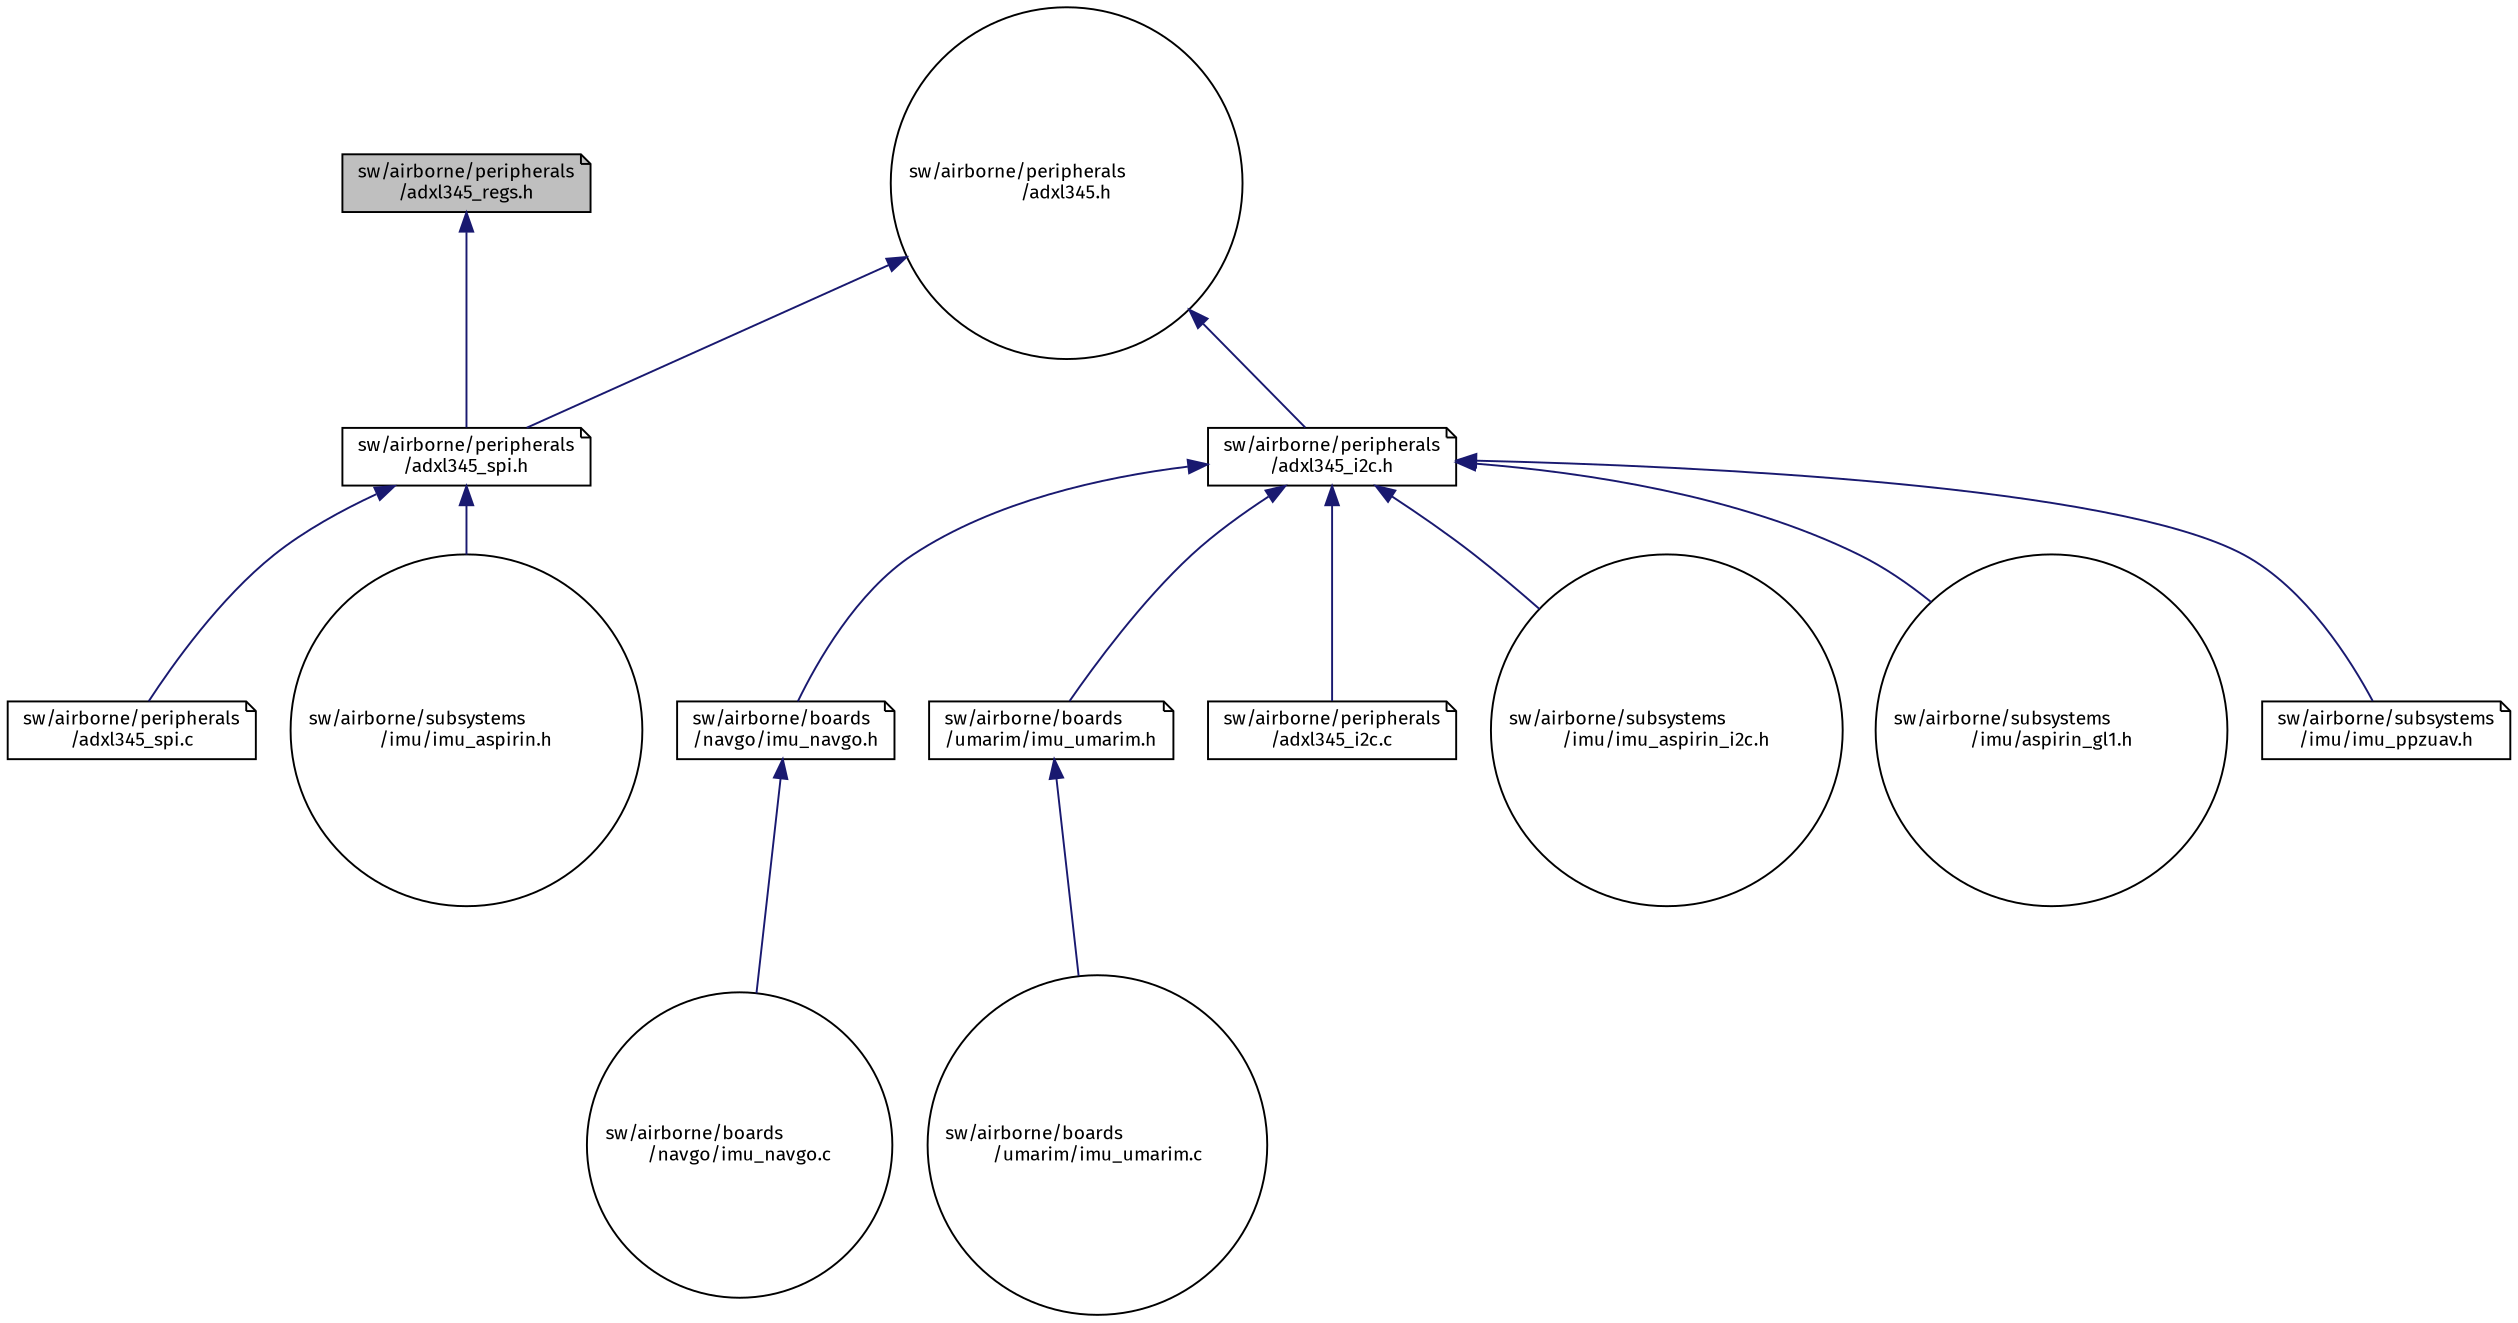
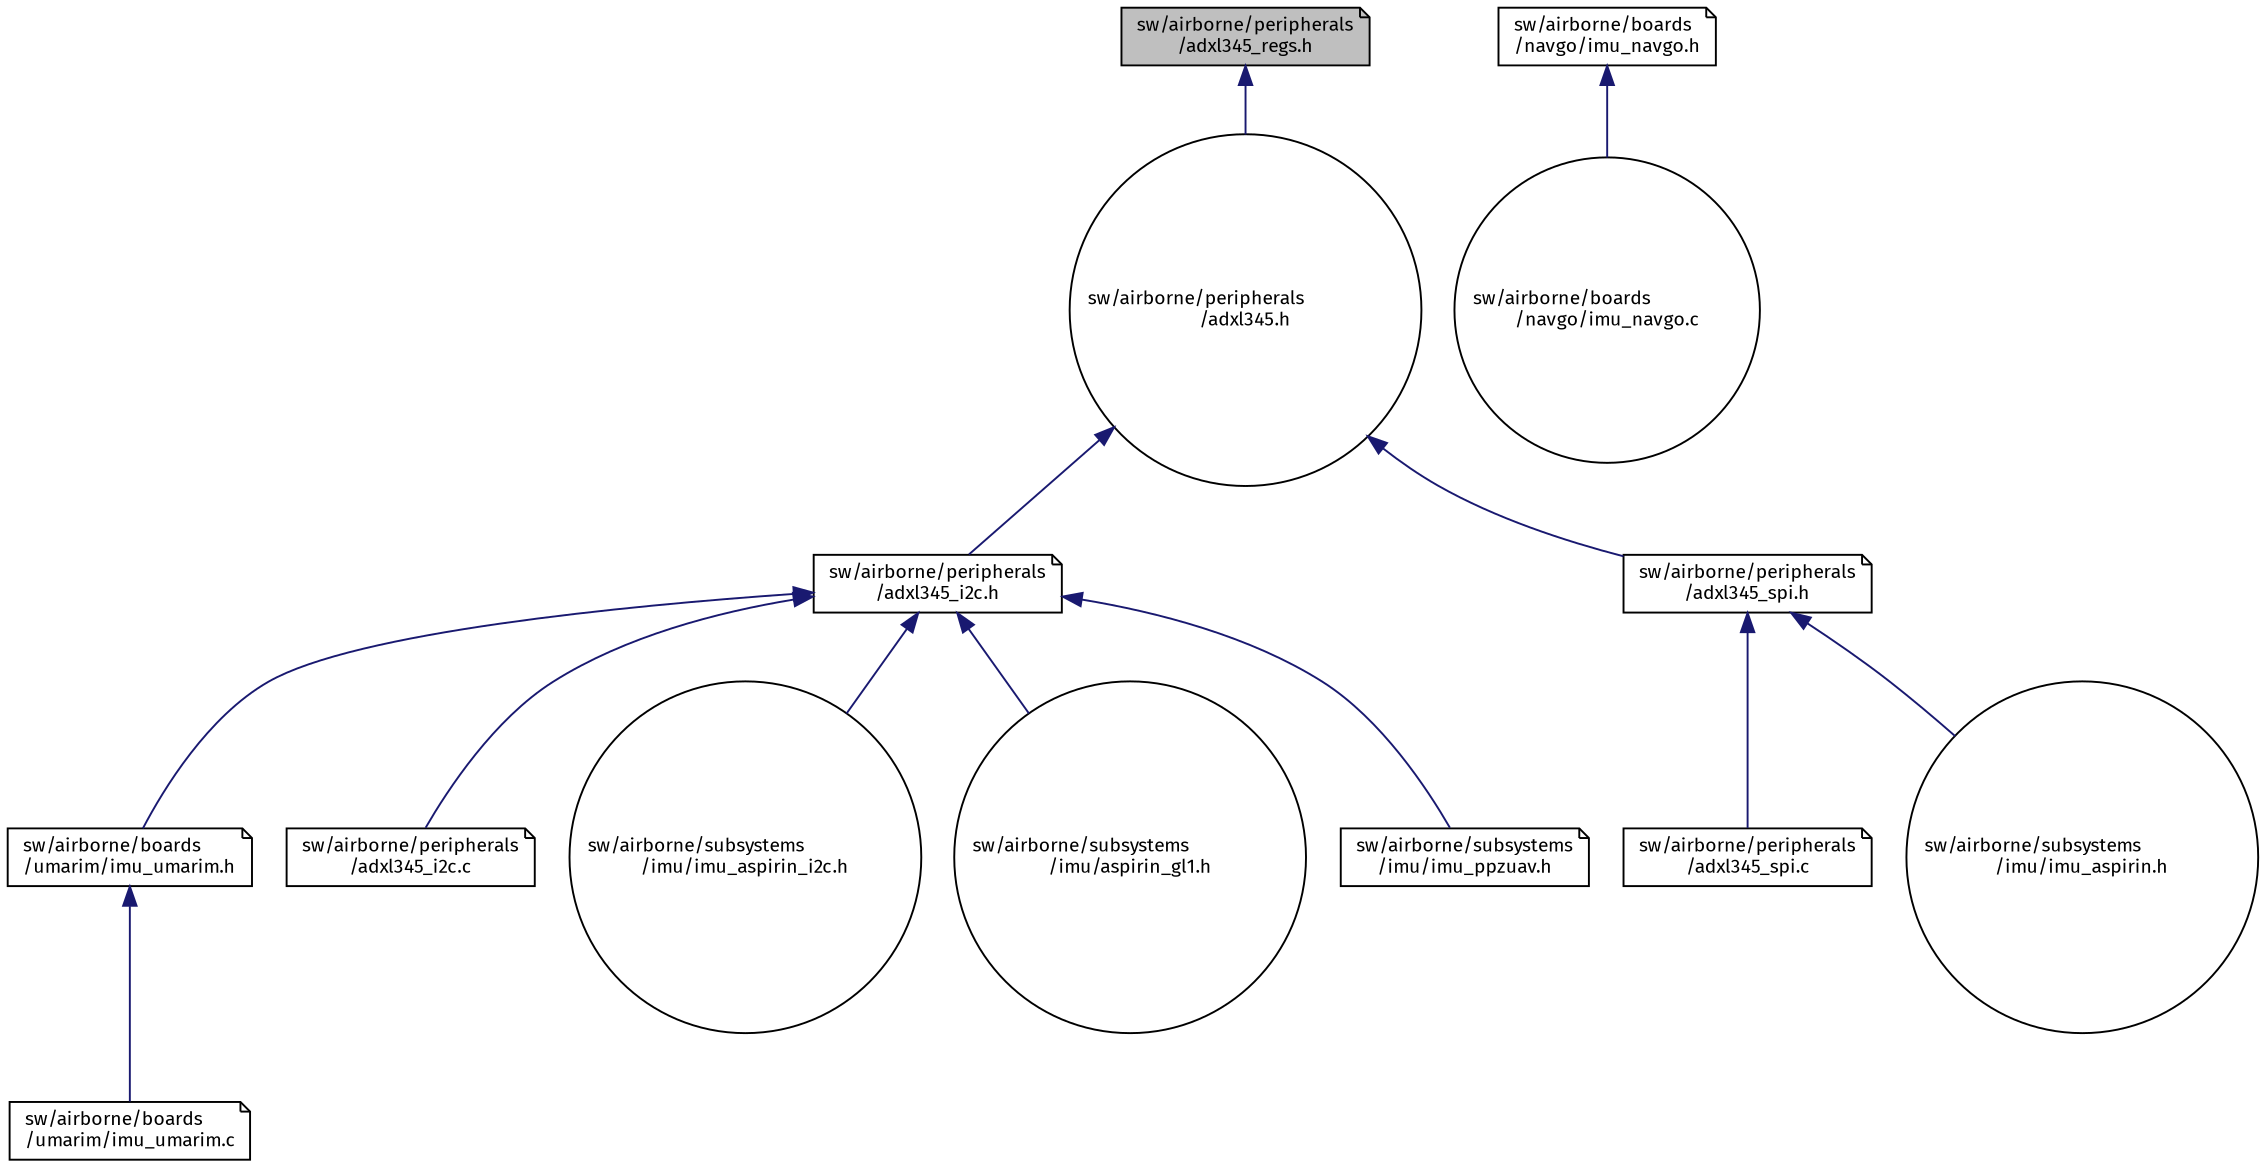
edge "sw/airborne/peripherals /adxl345_spi.h" -> "sw/airborne/peripherals /adxl345_regs.h": now "sw/airborne/peripherals /adxl345.h" -> "sw/airborne/peripherals /adxl345_regs.h"
edge "sw/airborne/boards /navgo/imu_navgo.h" -> "sw/airborne/peripherals /adxl345_i2c.h": removed
node "sw/airborne/boards /umarim/imu_umarim.c": shape circle -> note
